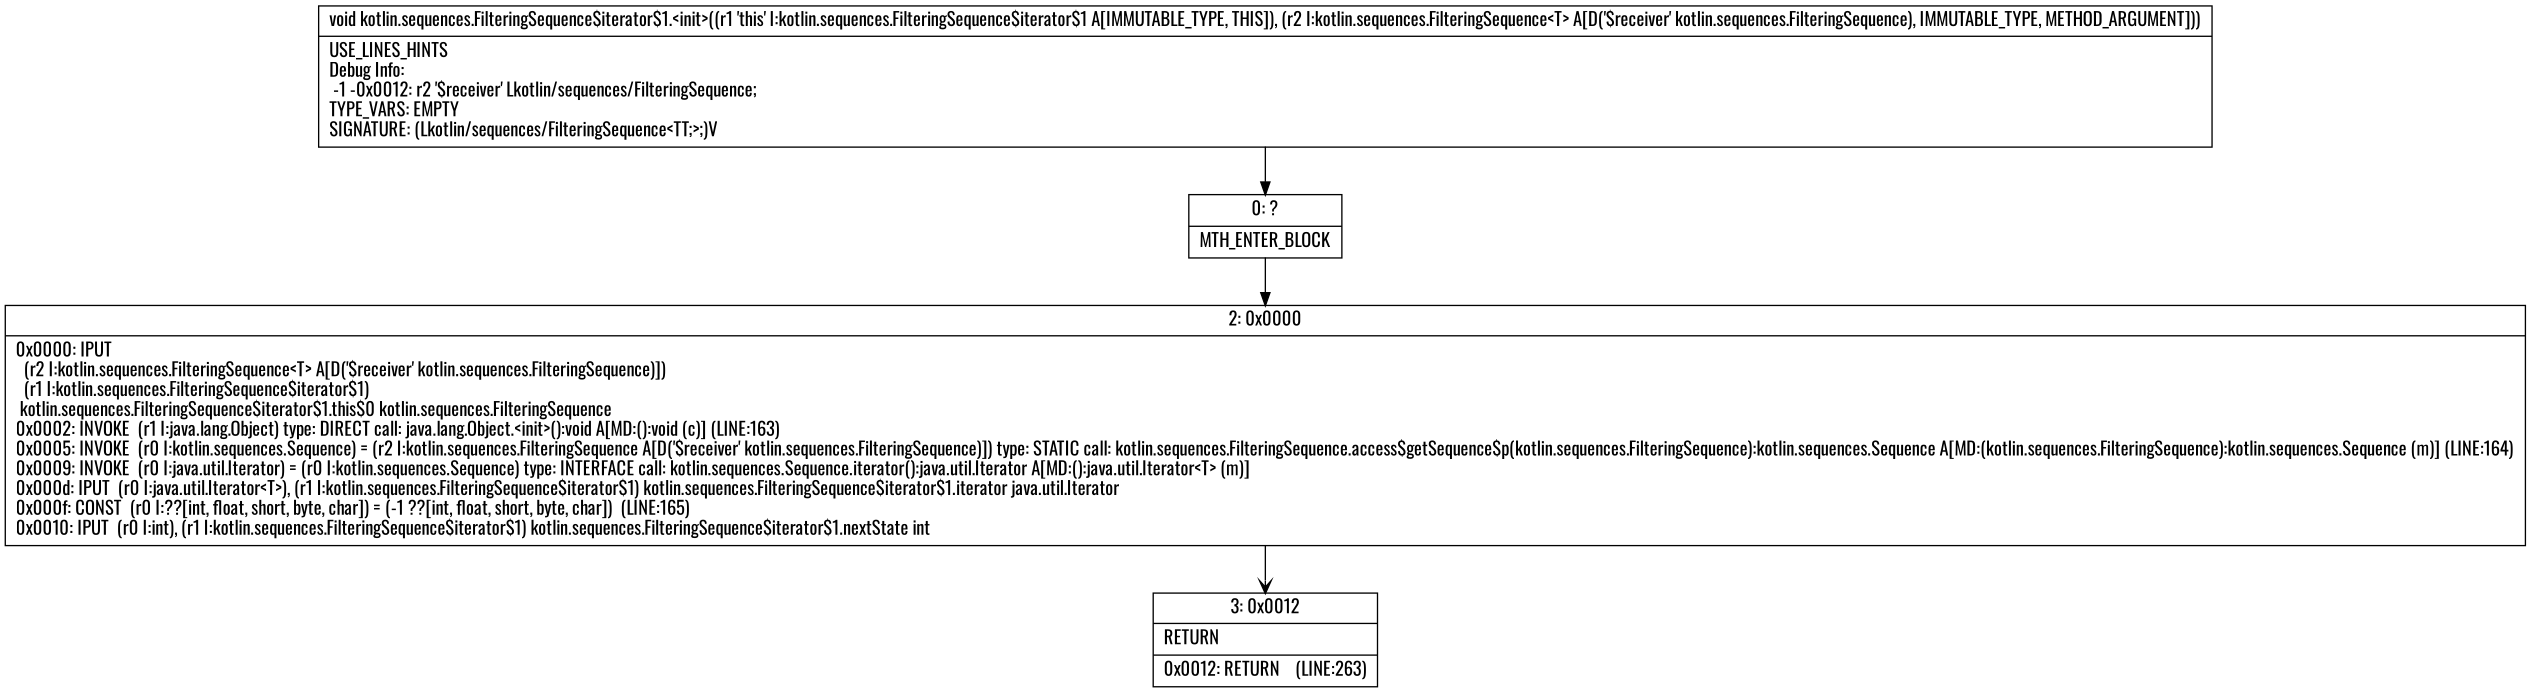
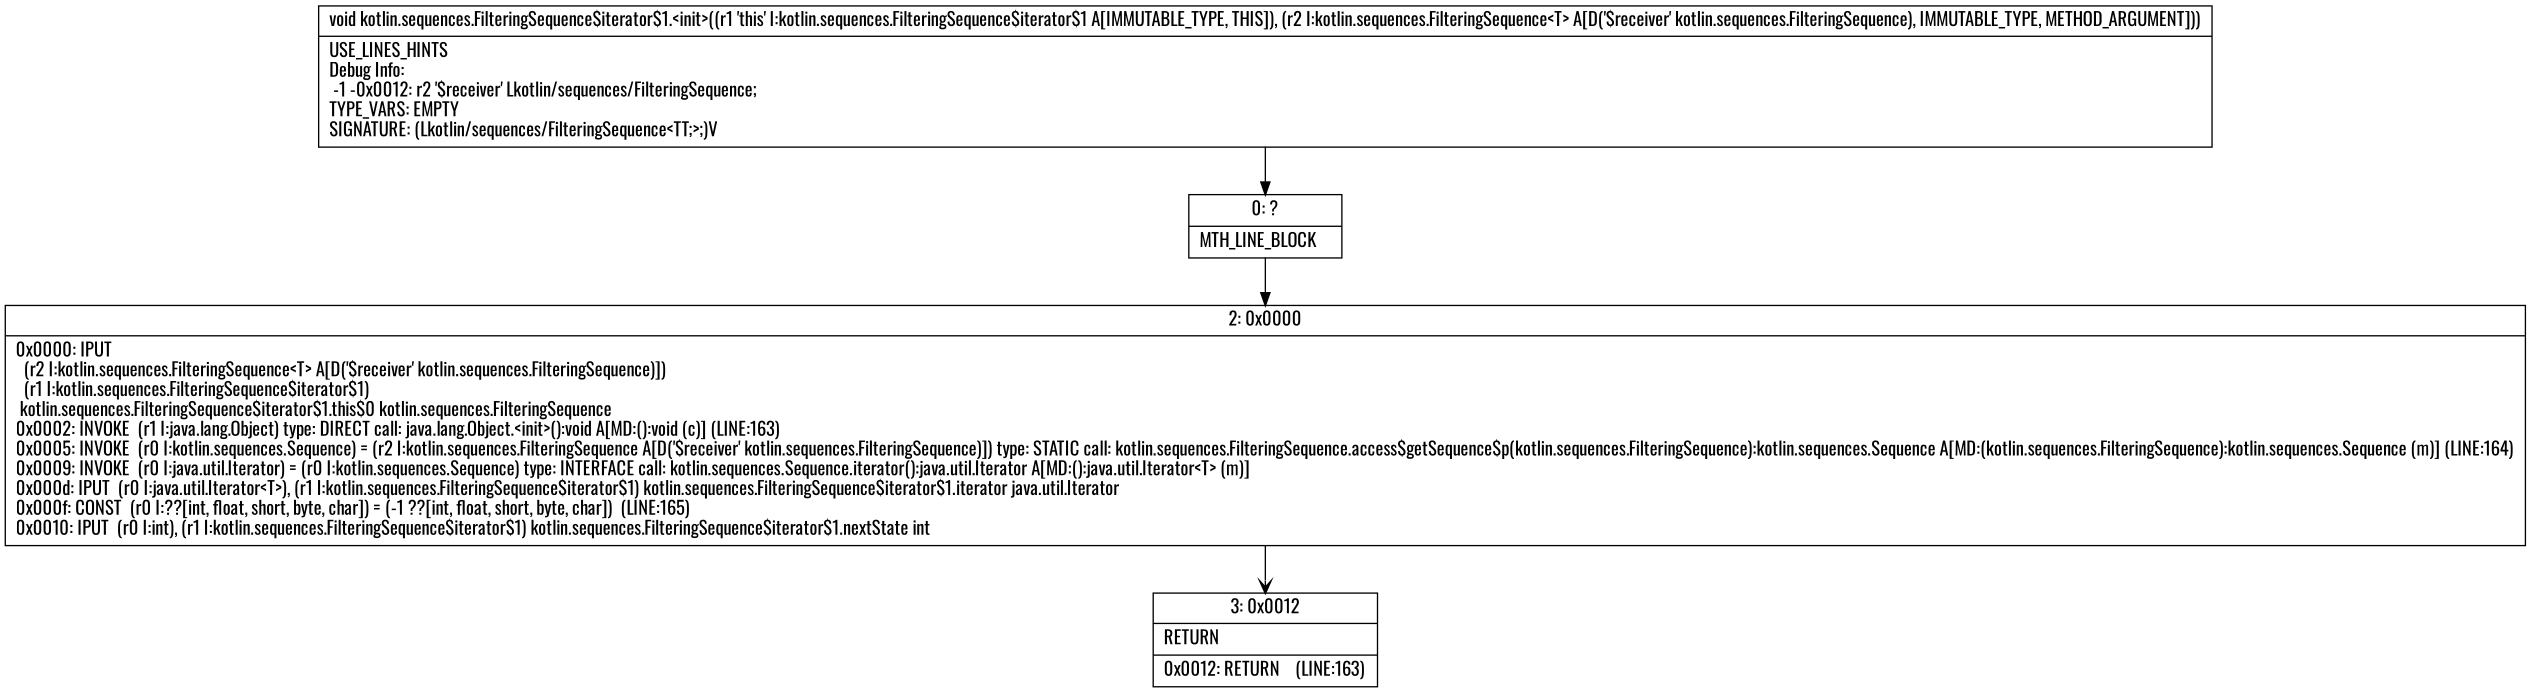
node "0: ?": text "MTH_ENTER_BLOCK" -> "MTH_LINE_BLOCK"
node "3: 0x0012": text "0x0012: RETURN    (LINE:263)" -> "0x0012: RETURN    (LINE:163)"
